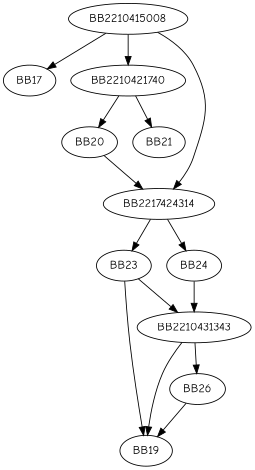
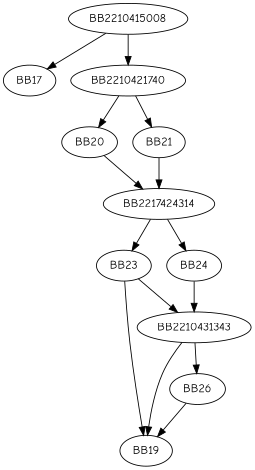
edge "BB2210415008" -> "BB2217424314": now "BB21" -> "BB2217424314"
